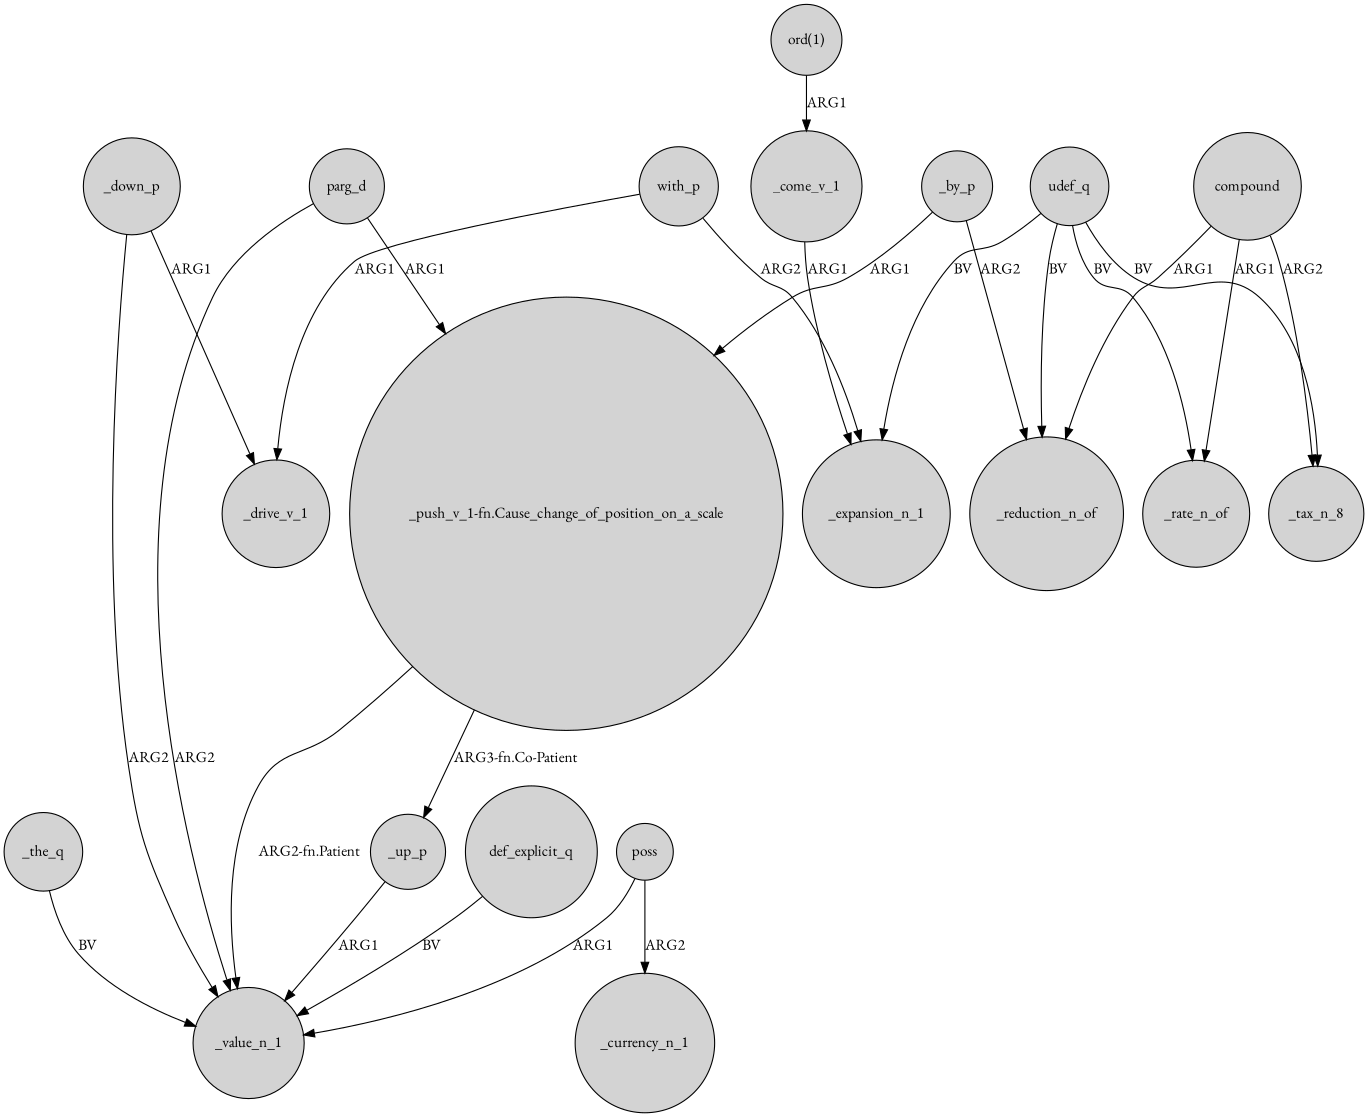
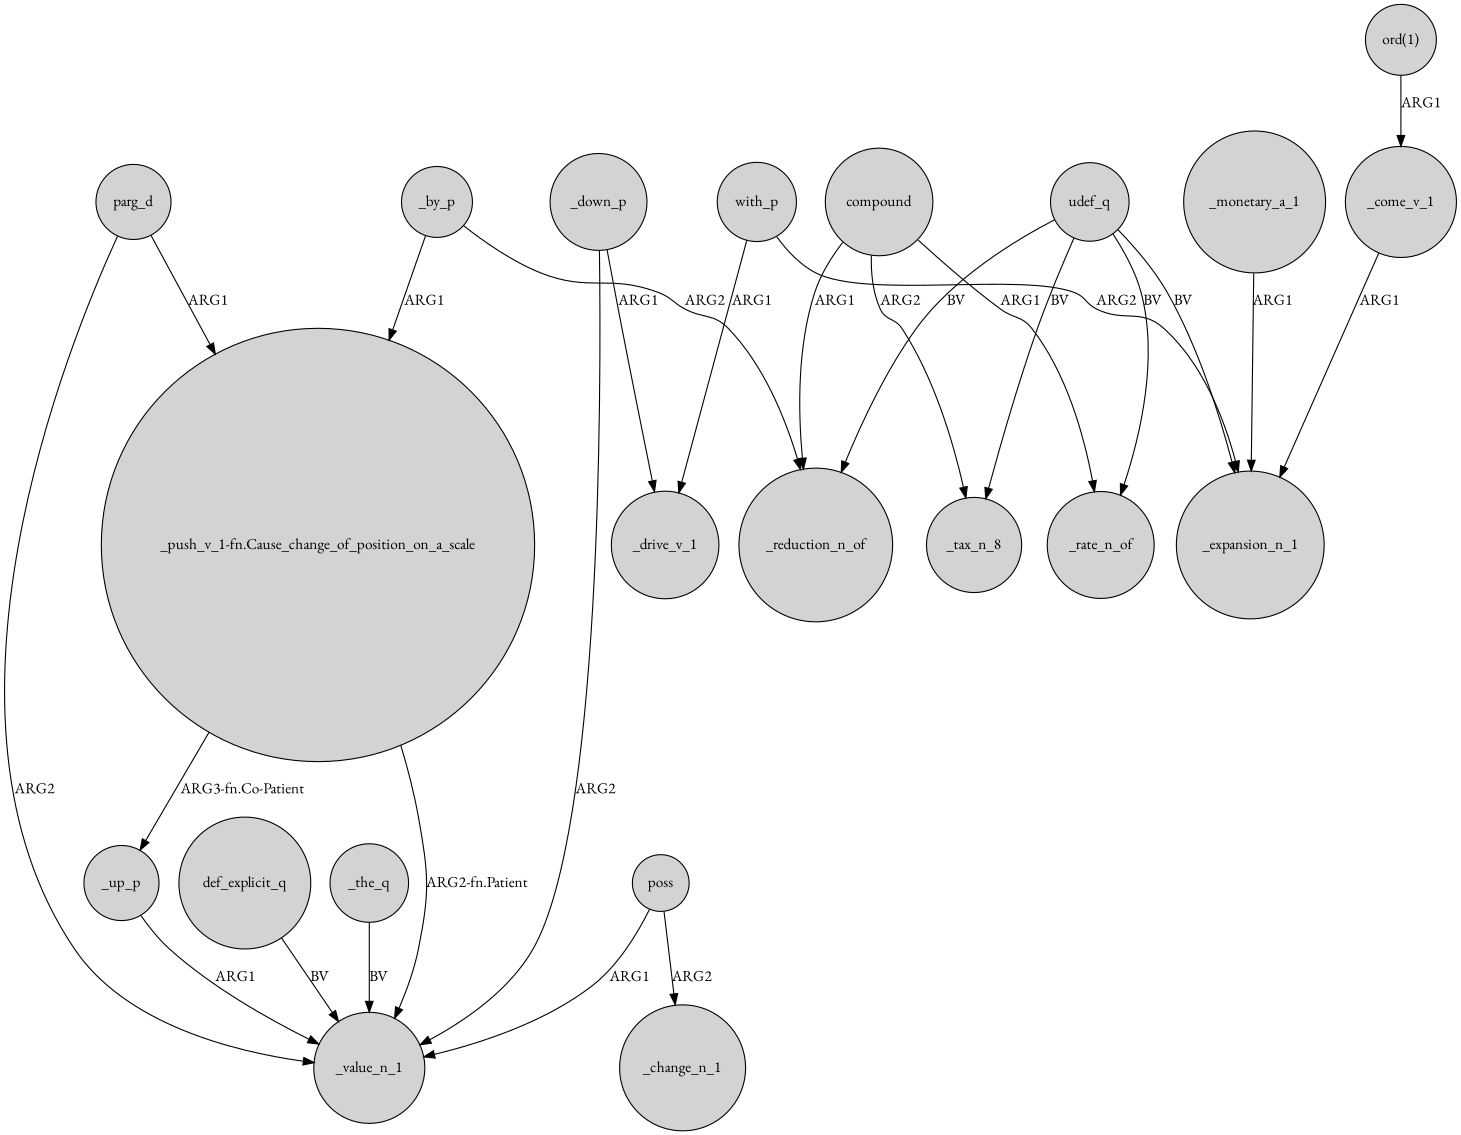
node "_monetary_a_1": added
node "_currency_n_1": label "_currency_n_1" -> "_change_n_1"
